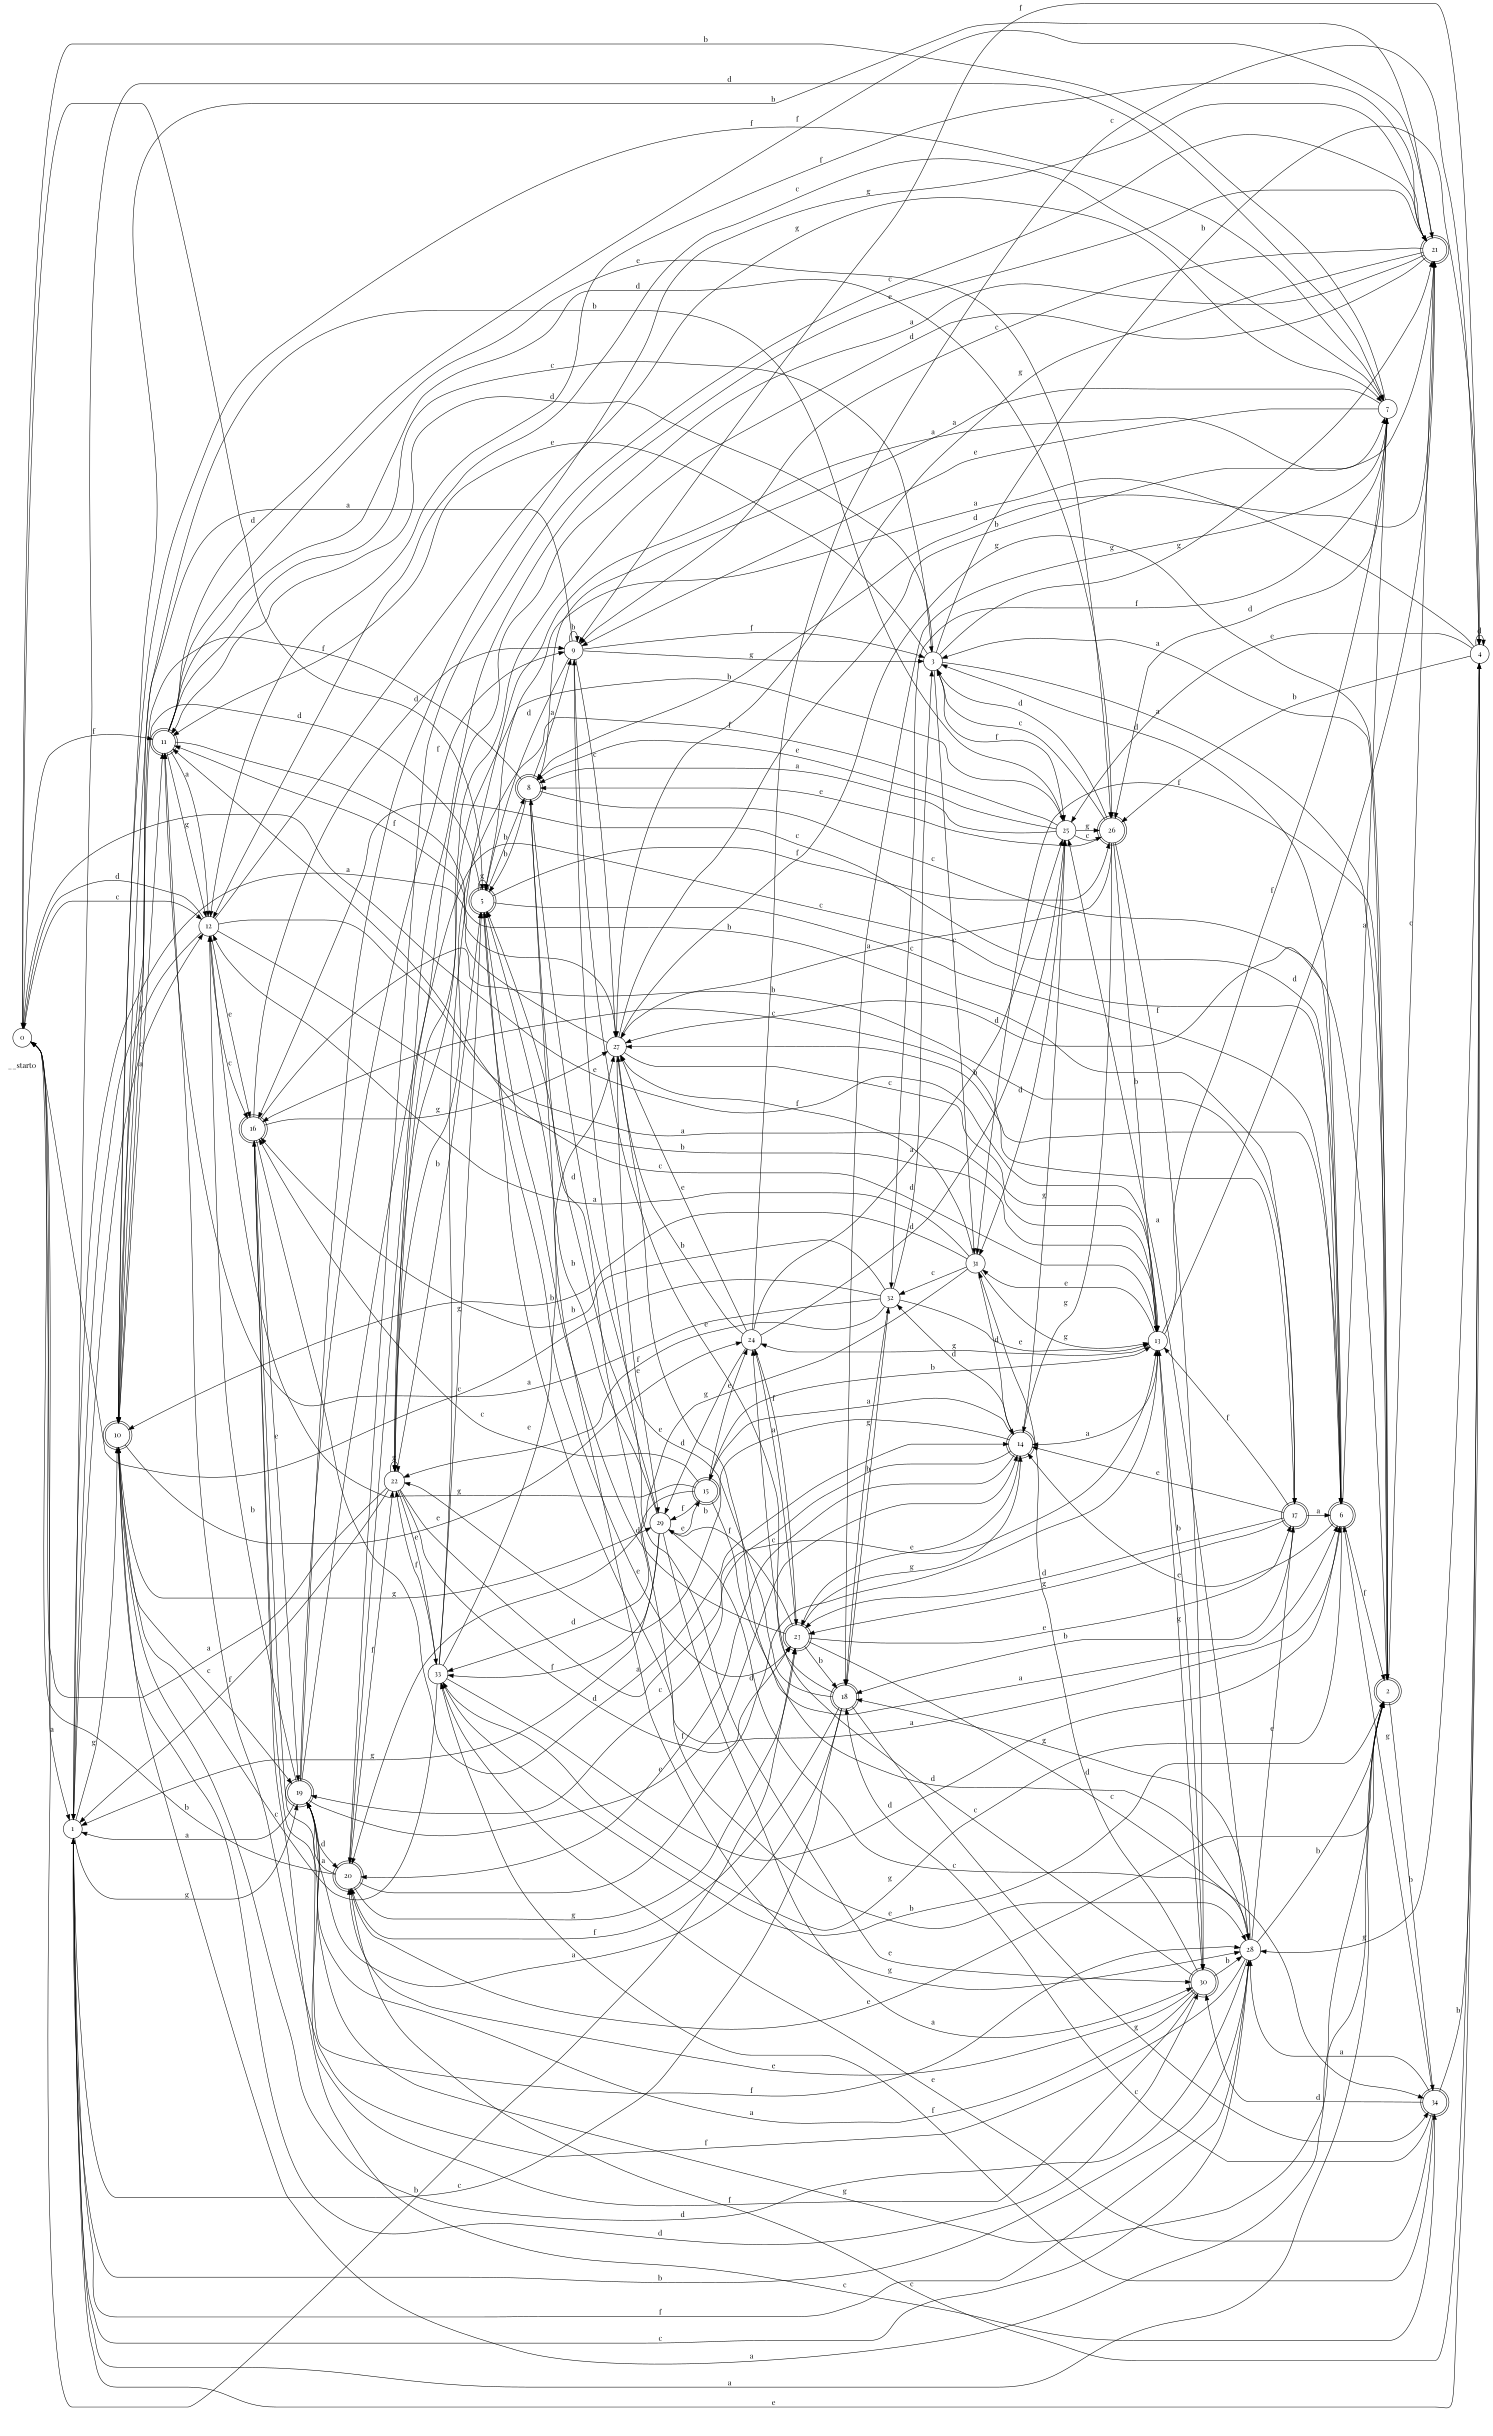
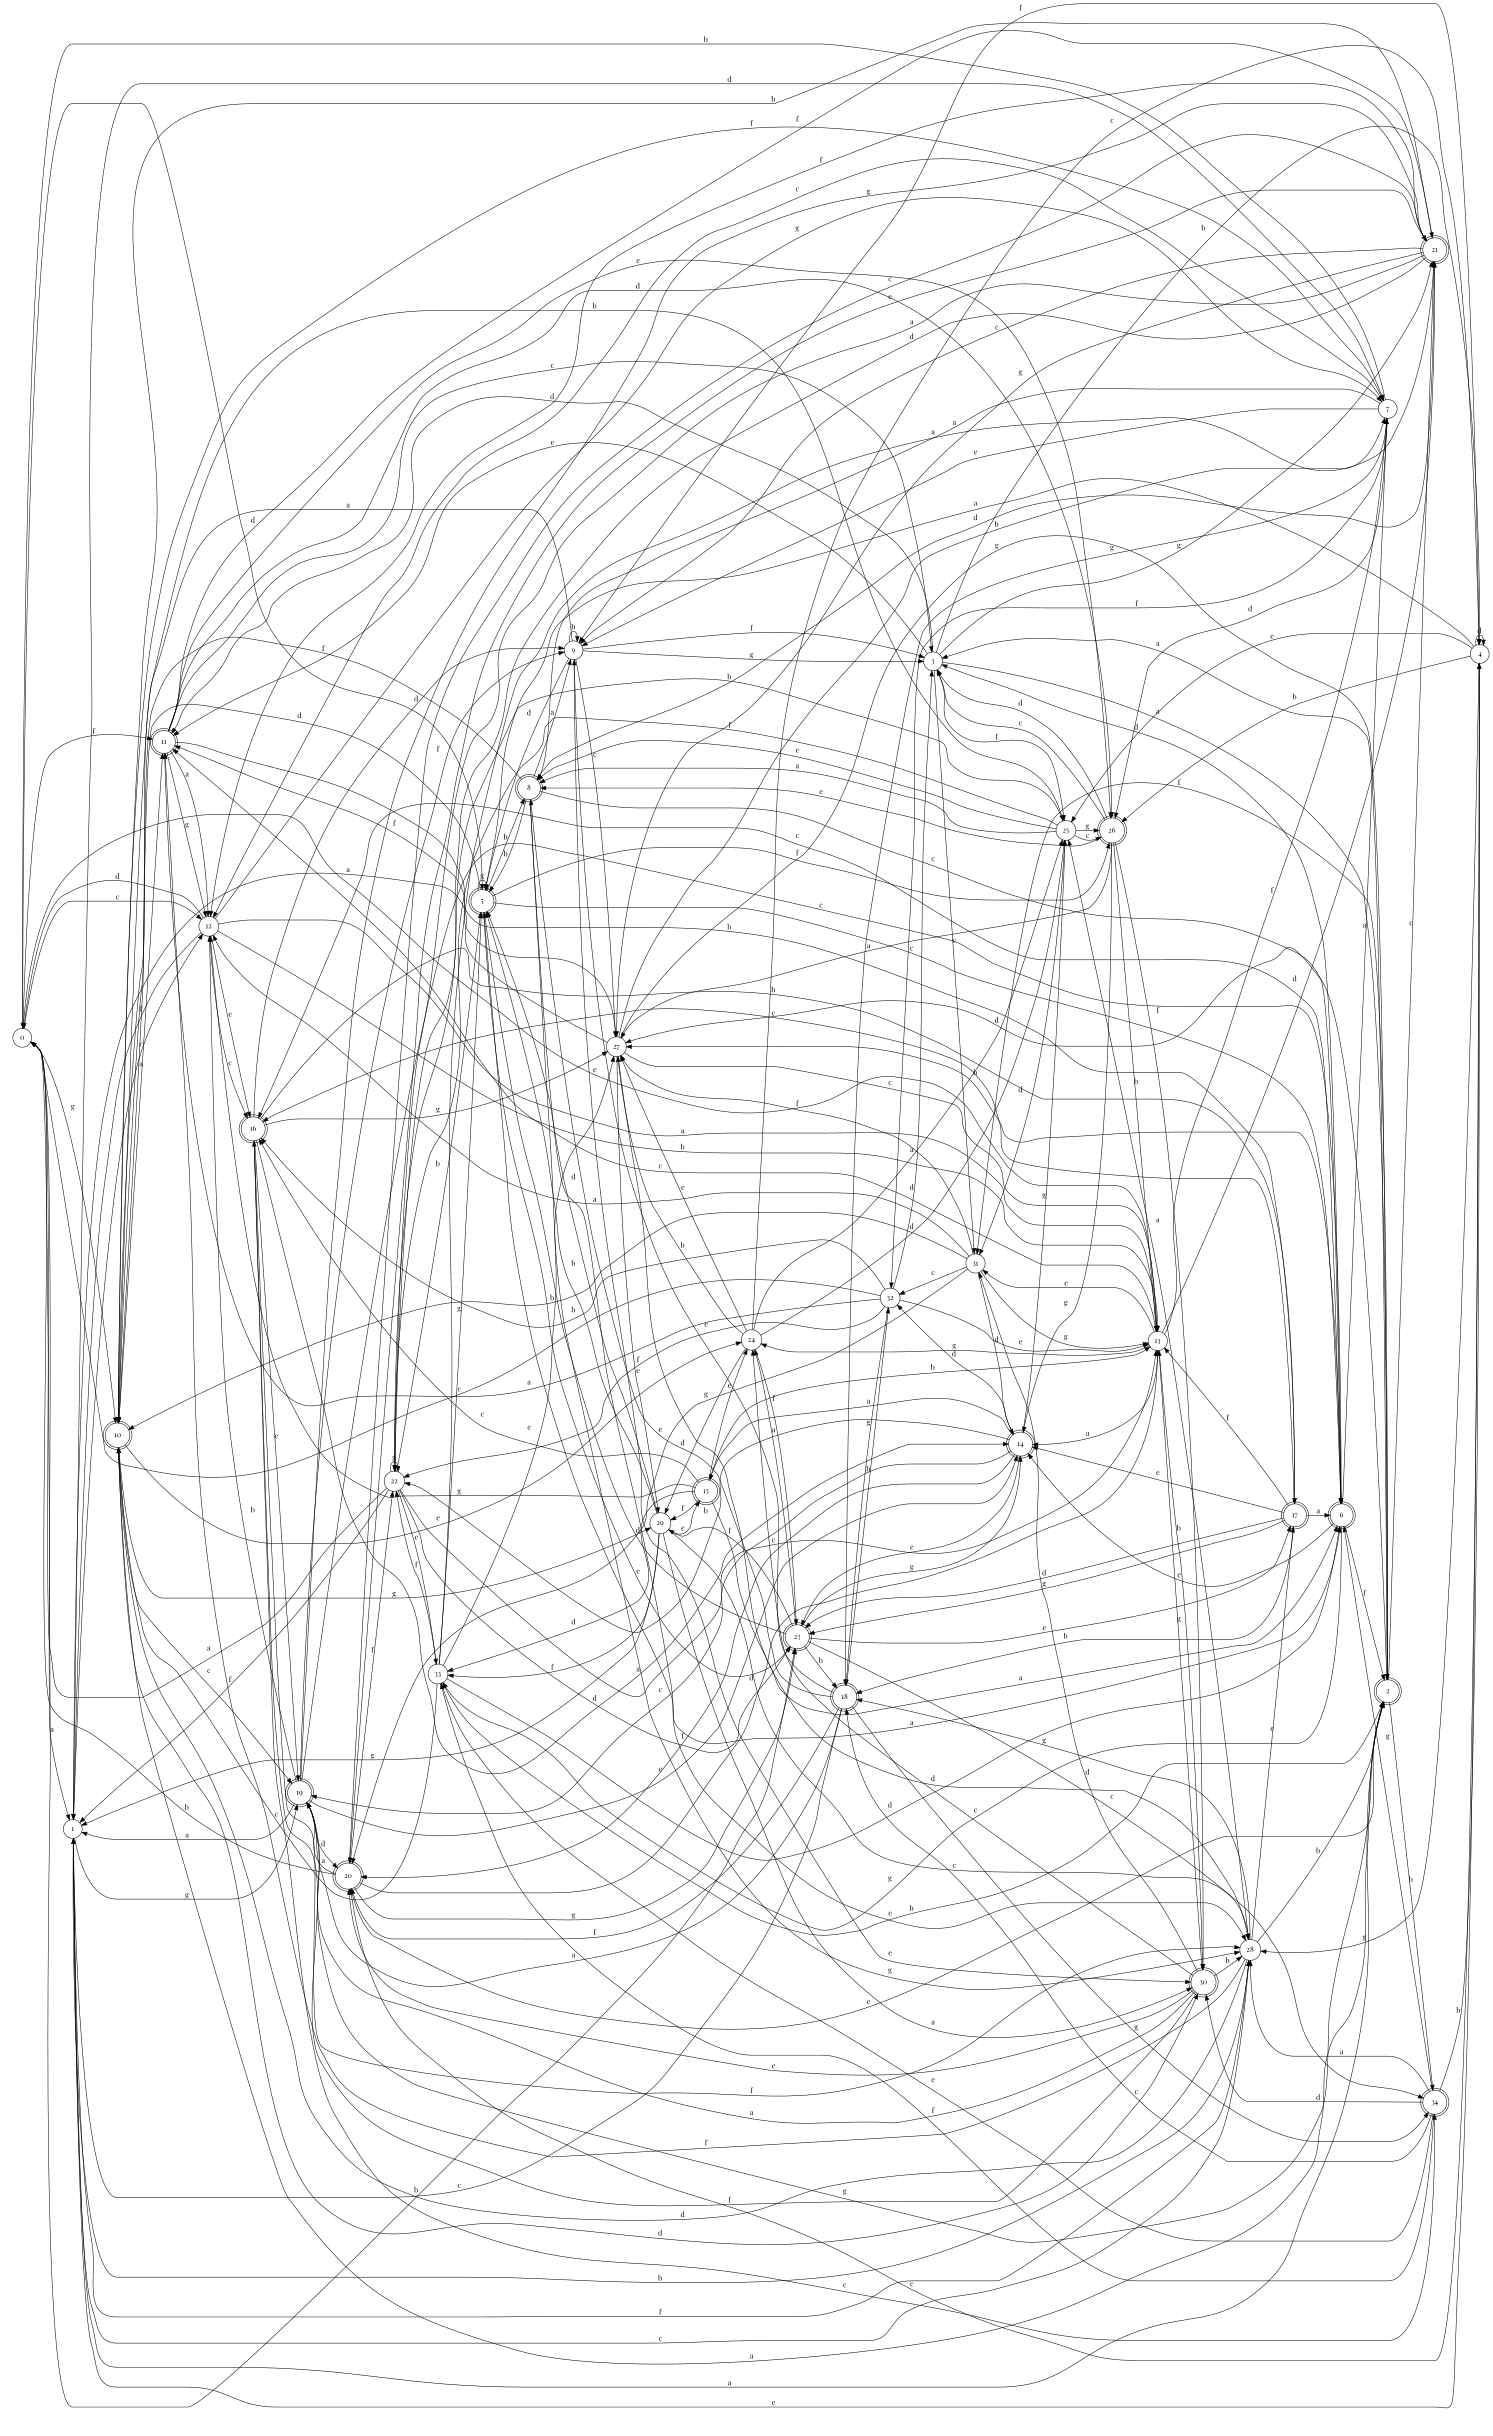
node "__start0": removed
edge "1" -> "10": now "0" -> "10"
